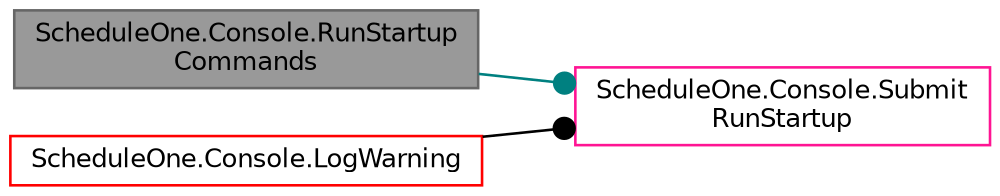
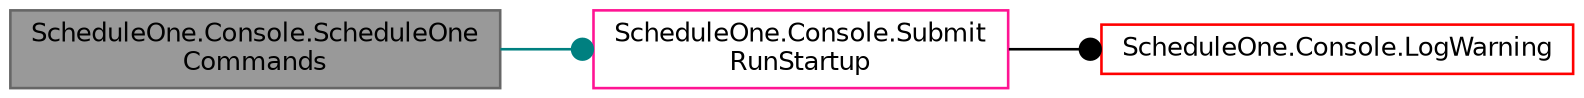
node "ScheduleOne.Console.RunStartup Commands": label "ScheduleOne.Console.RunStartup Commands" -> "ScheduleOne.Console.ScheduleOne Commands"
edge "ScheduleOne.Console.LogWarning" -> "ScheduleOne.Console.Submit RunStartup": reversed
